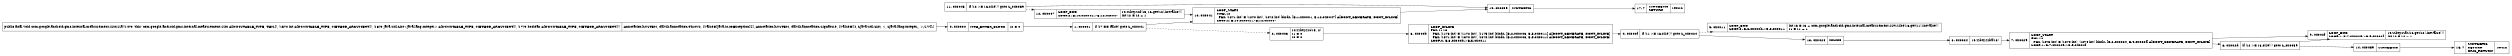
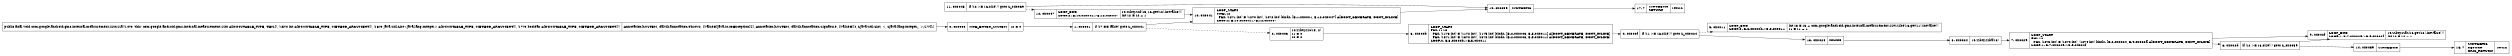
node "0: 0x0000": text "MTH_ENTER_BLOCK" -> "MTH_ENTER_SYSTEM"
node "3: 0x000b": text "LOOP_INLINE" -> "LOOP_START"
